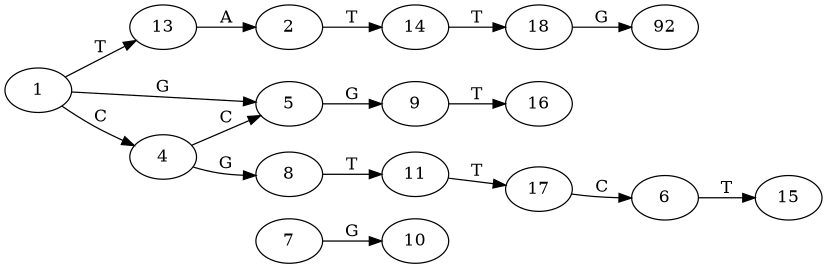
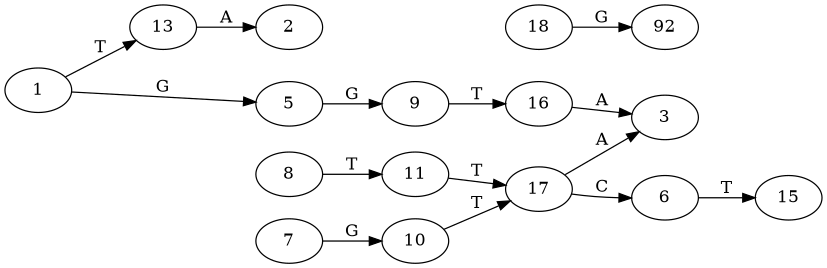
node "14": removed
node "3": added
node "4": removed
edge "10" -> "17": added, label "T"
